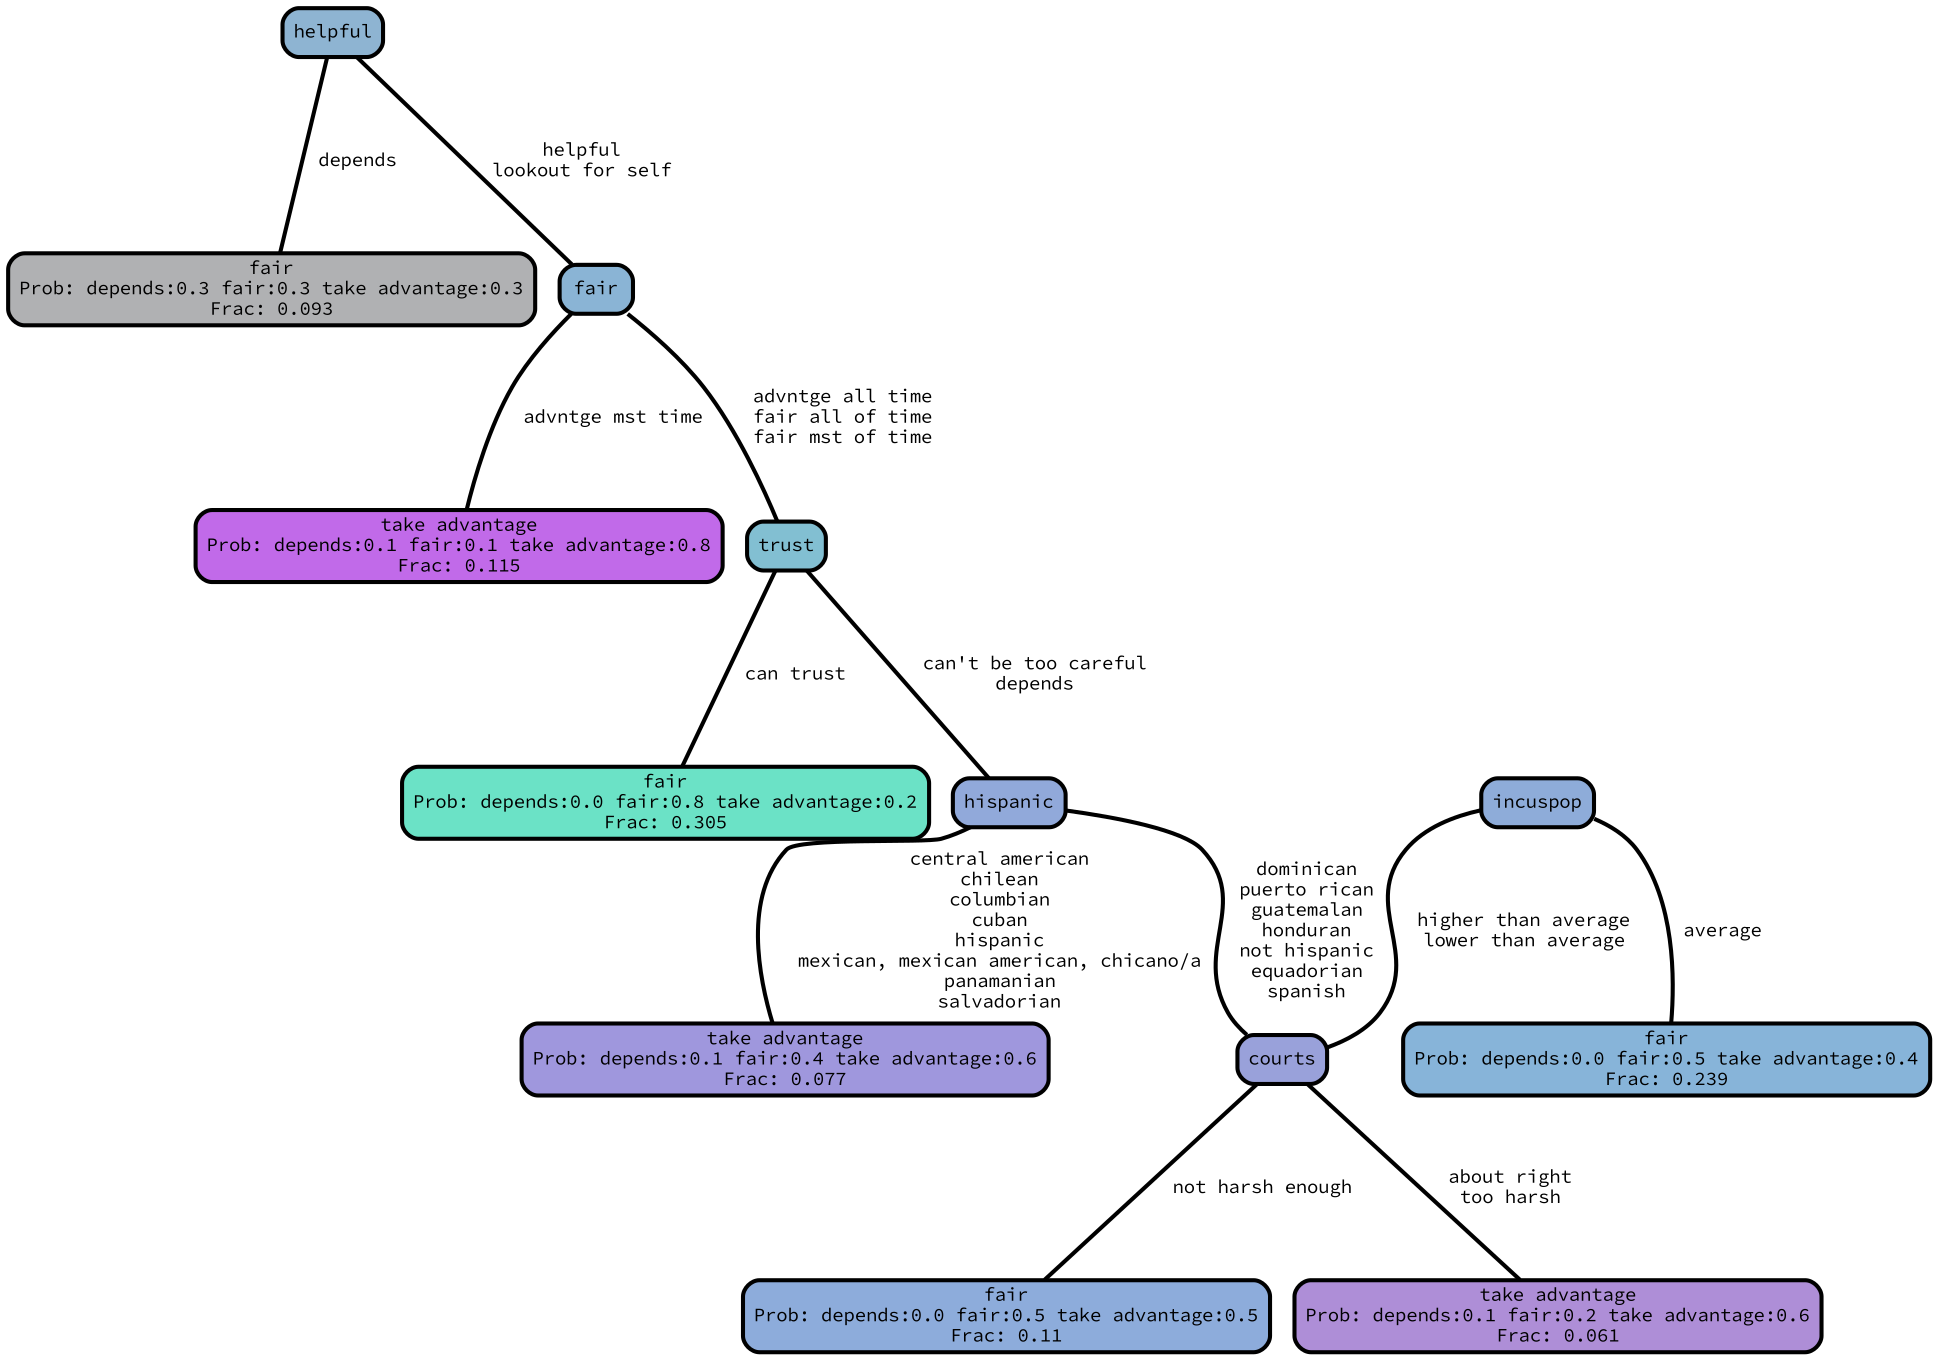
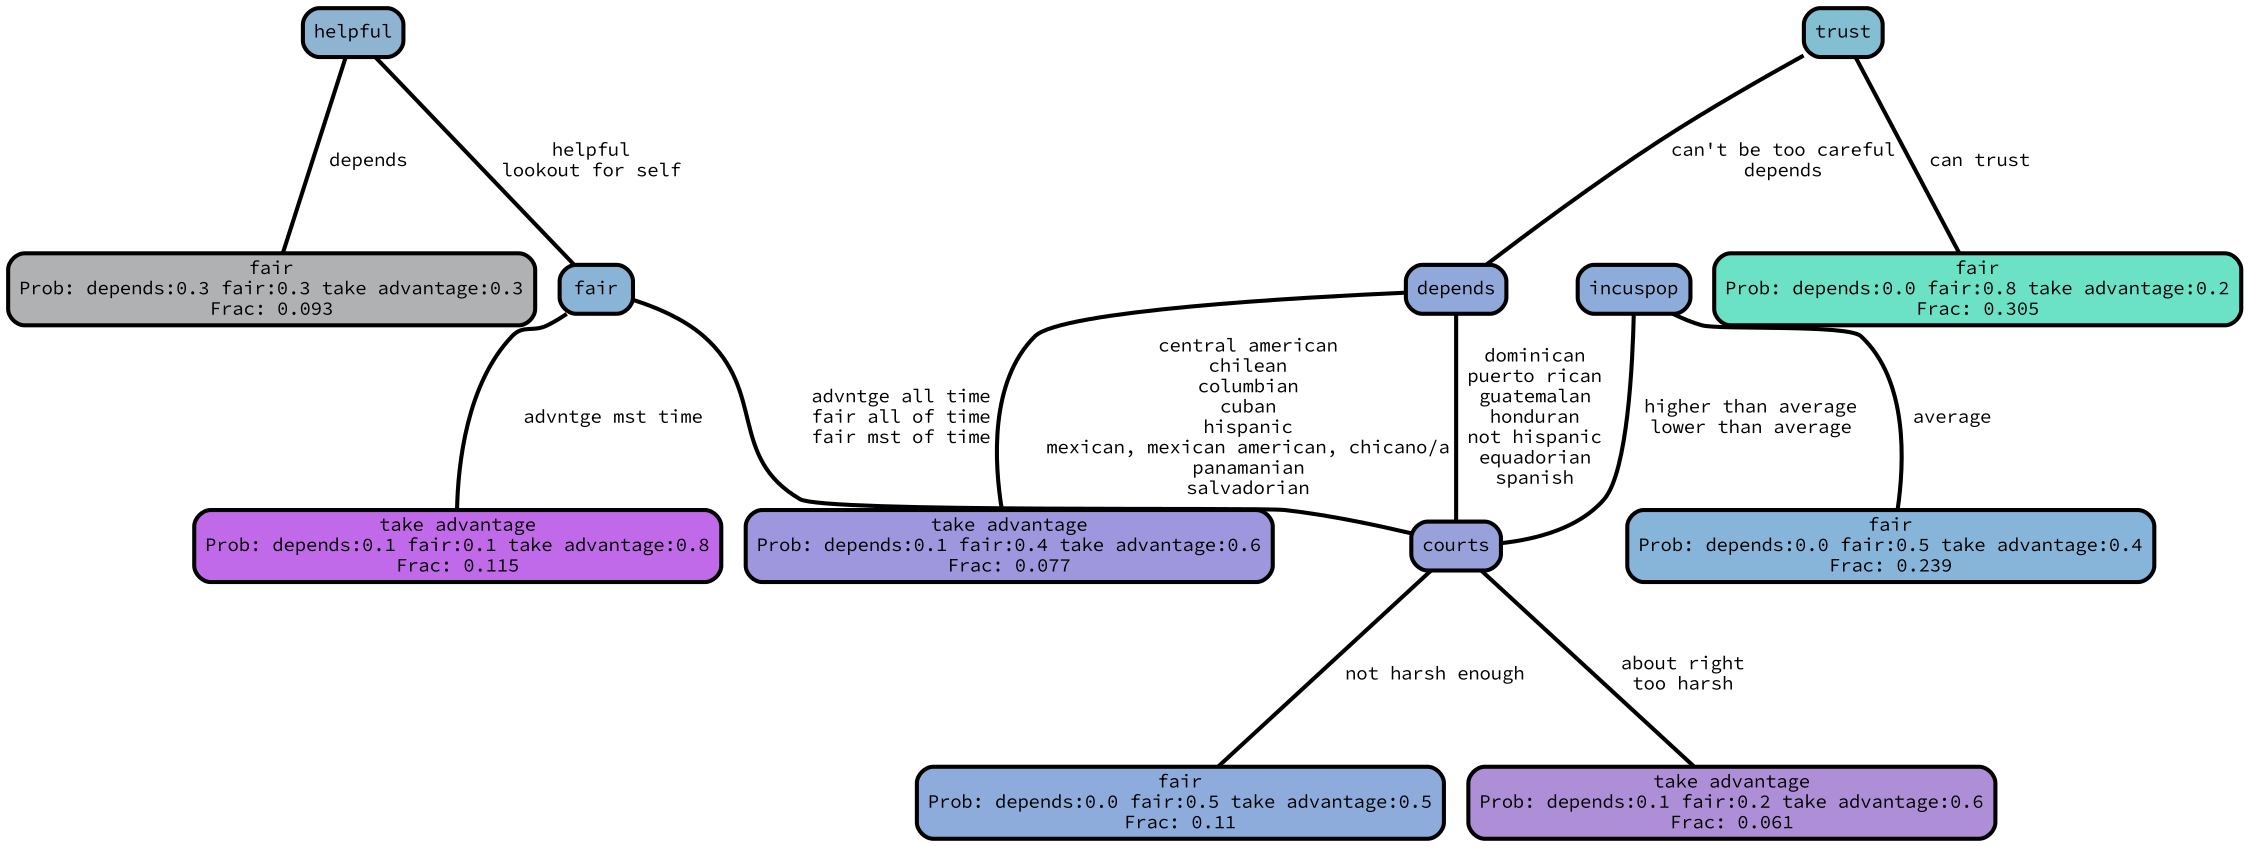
edge "fair" -- "trust": now "fair" -- "courts"
node "hispanic": label "hispanic" -> "depends"
